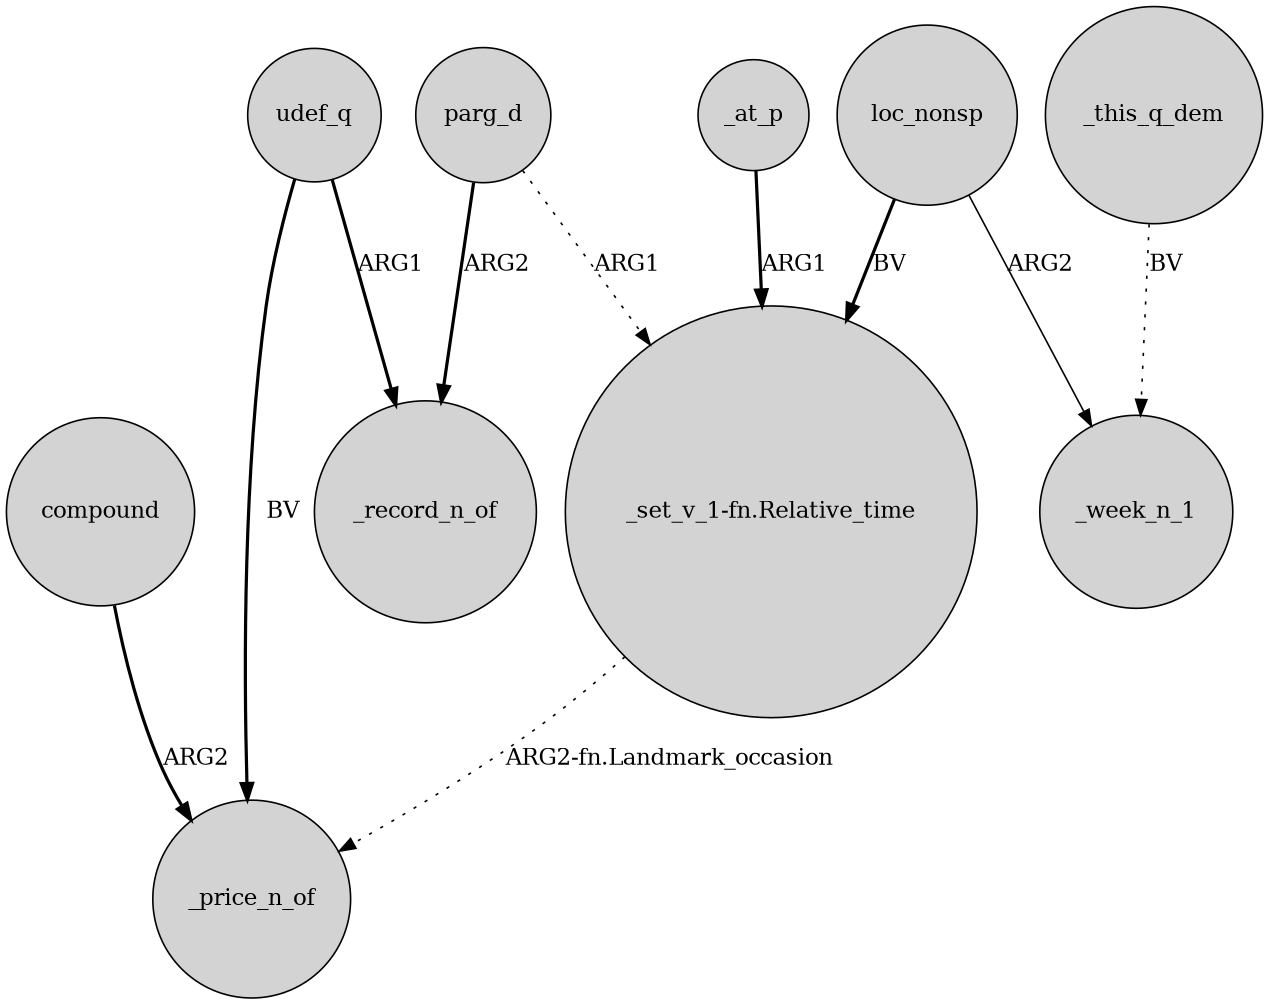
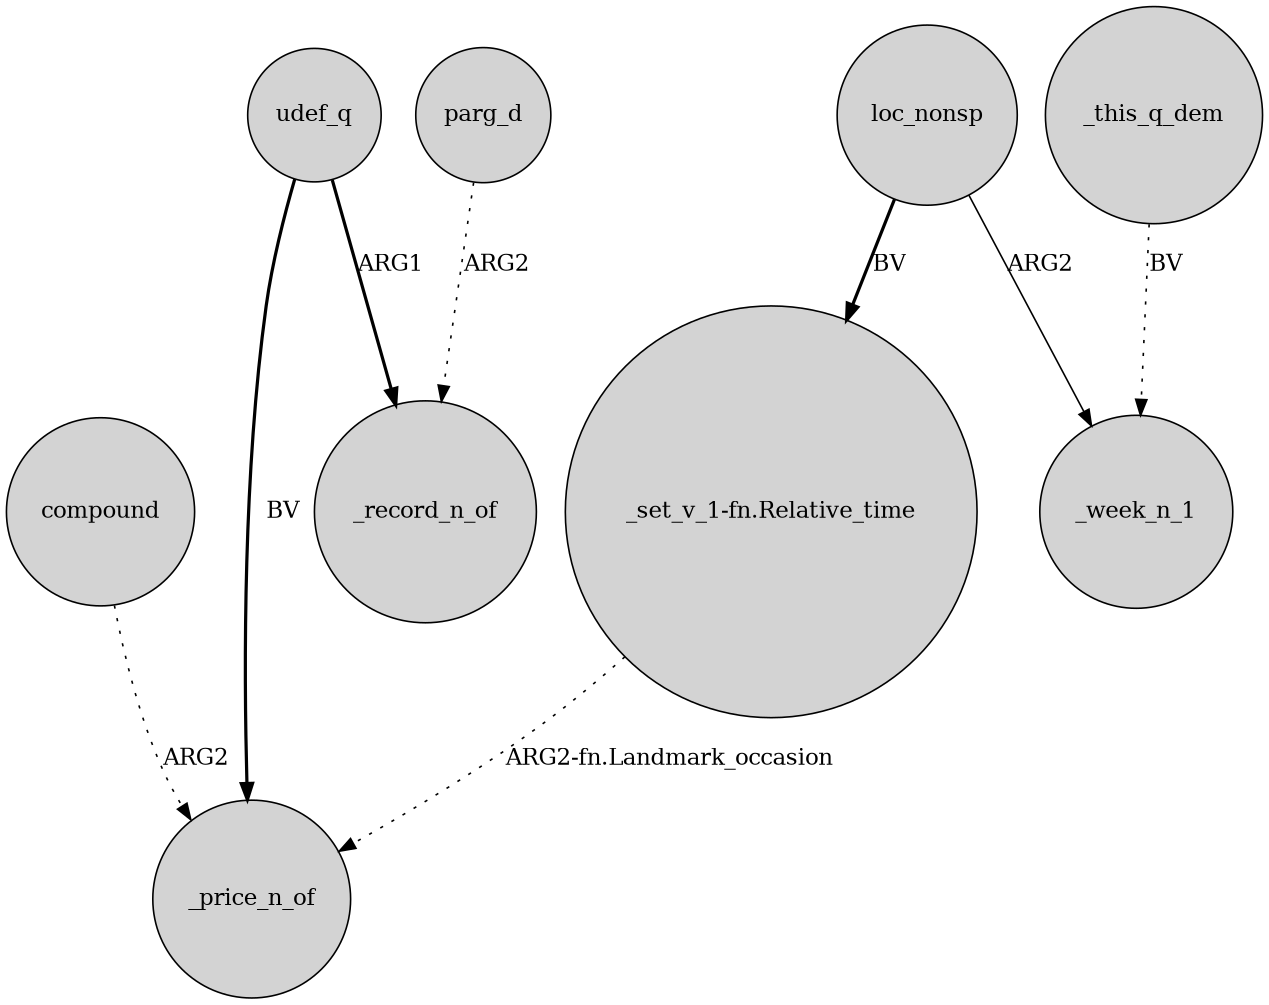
node "_at_p": removed
edge "parg_d" -> "_set_v_1-fn.Relative_time": removed, label "ARG1"
edge "parg_d" -> "_record_n_of": style bold -> dotted
edge "compound" -> "_price_n_of": style bold -> dotted
